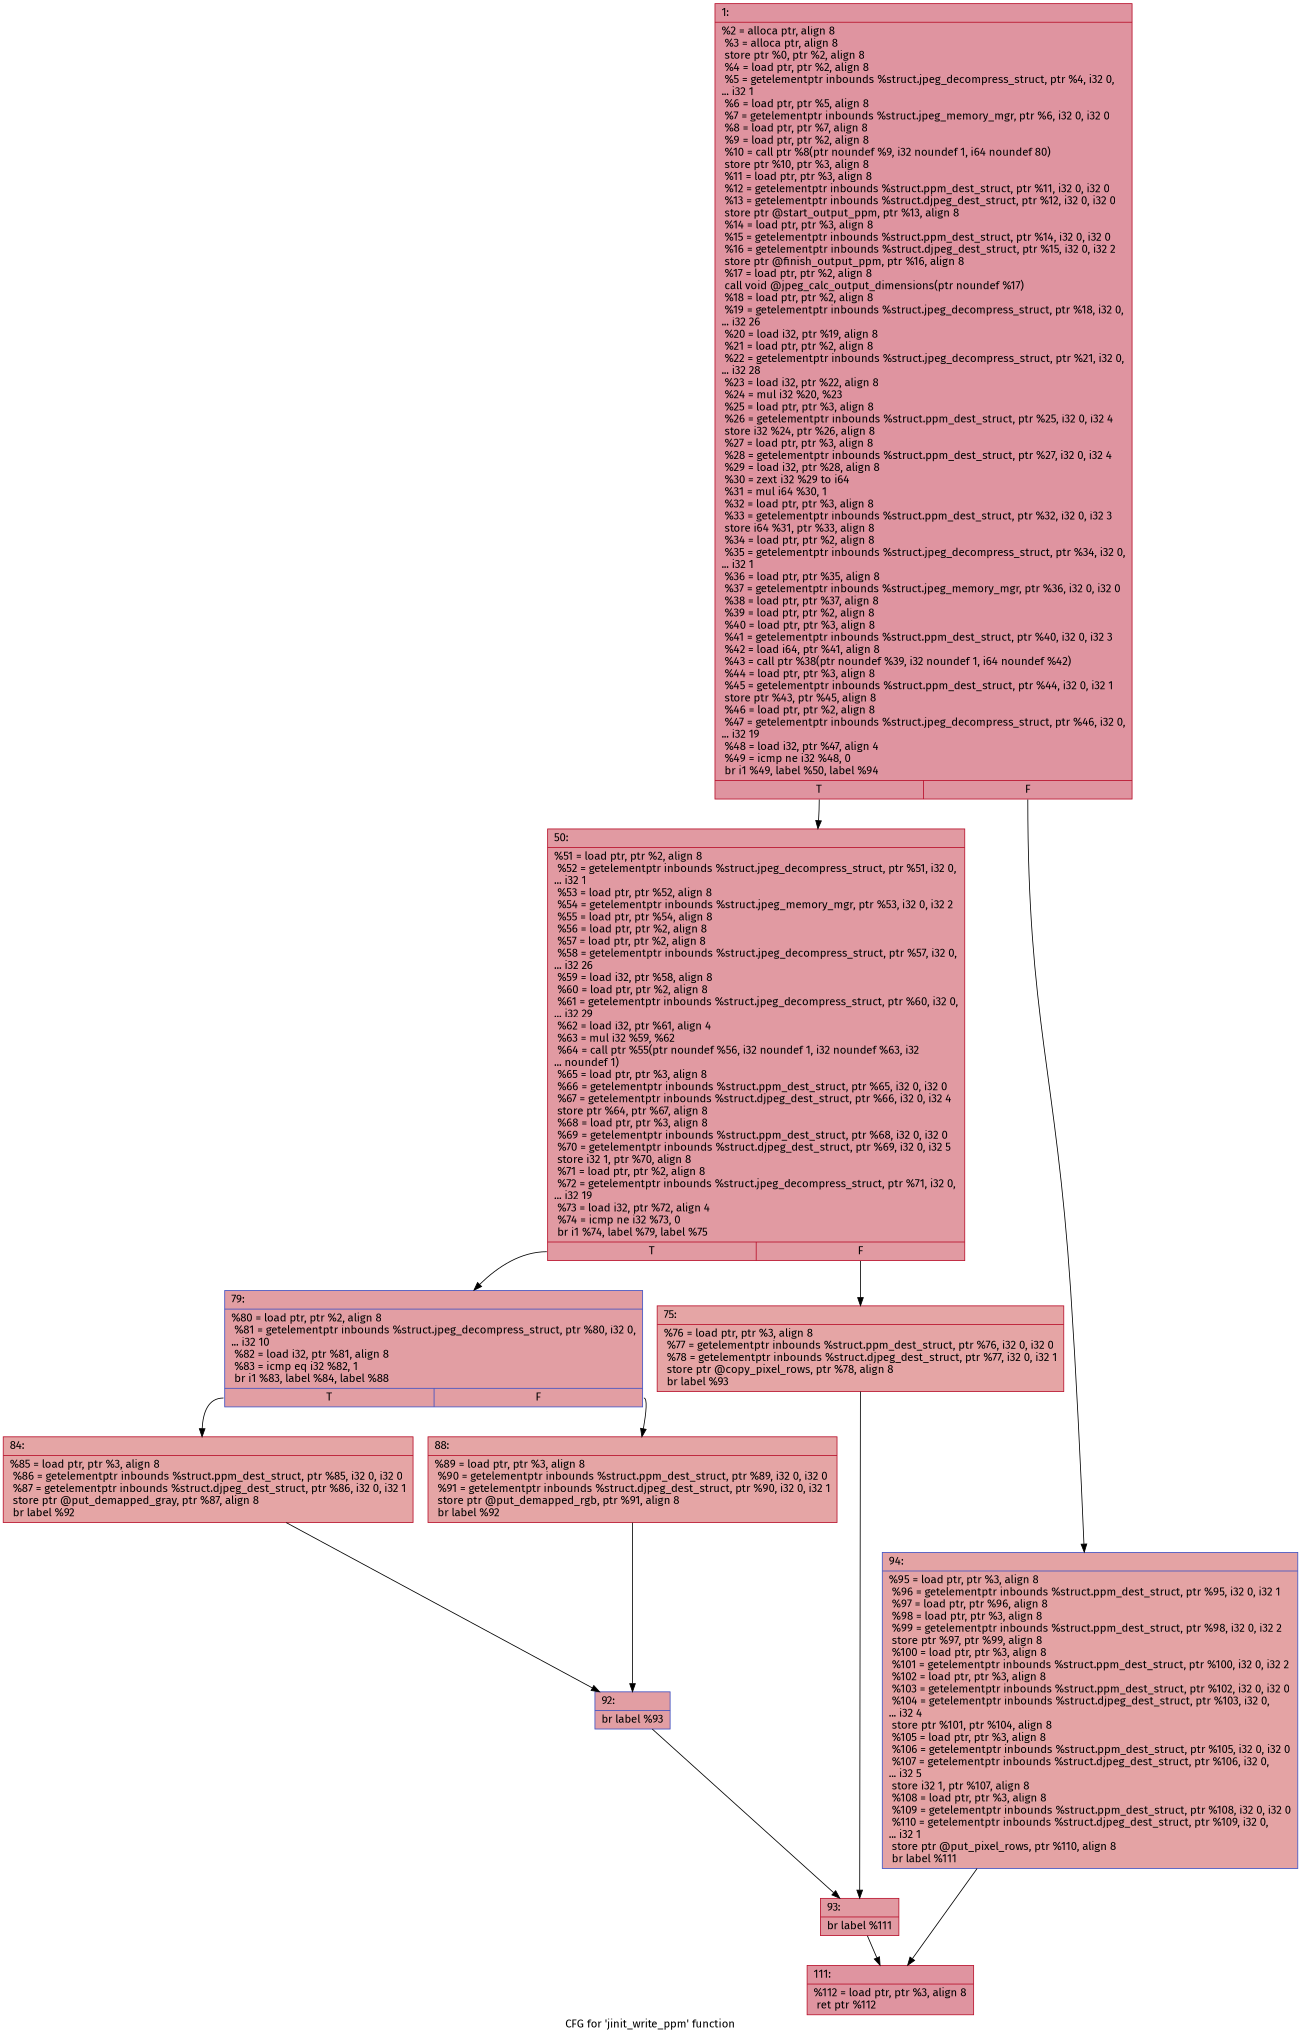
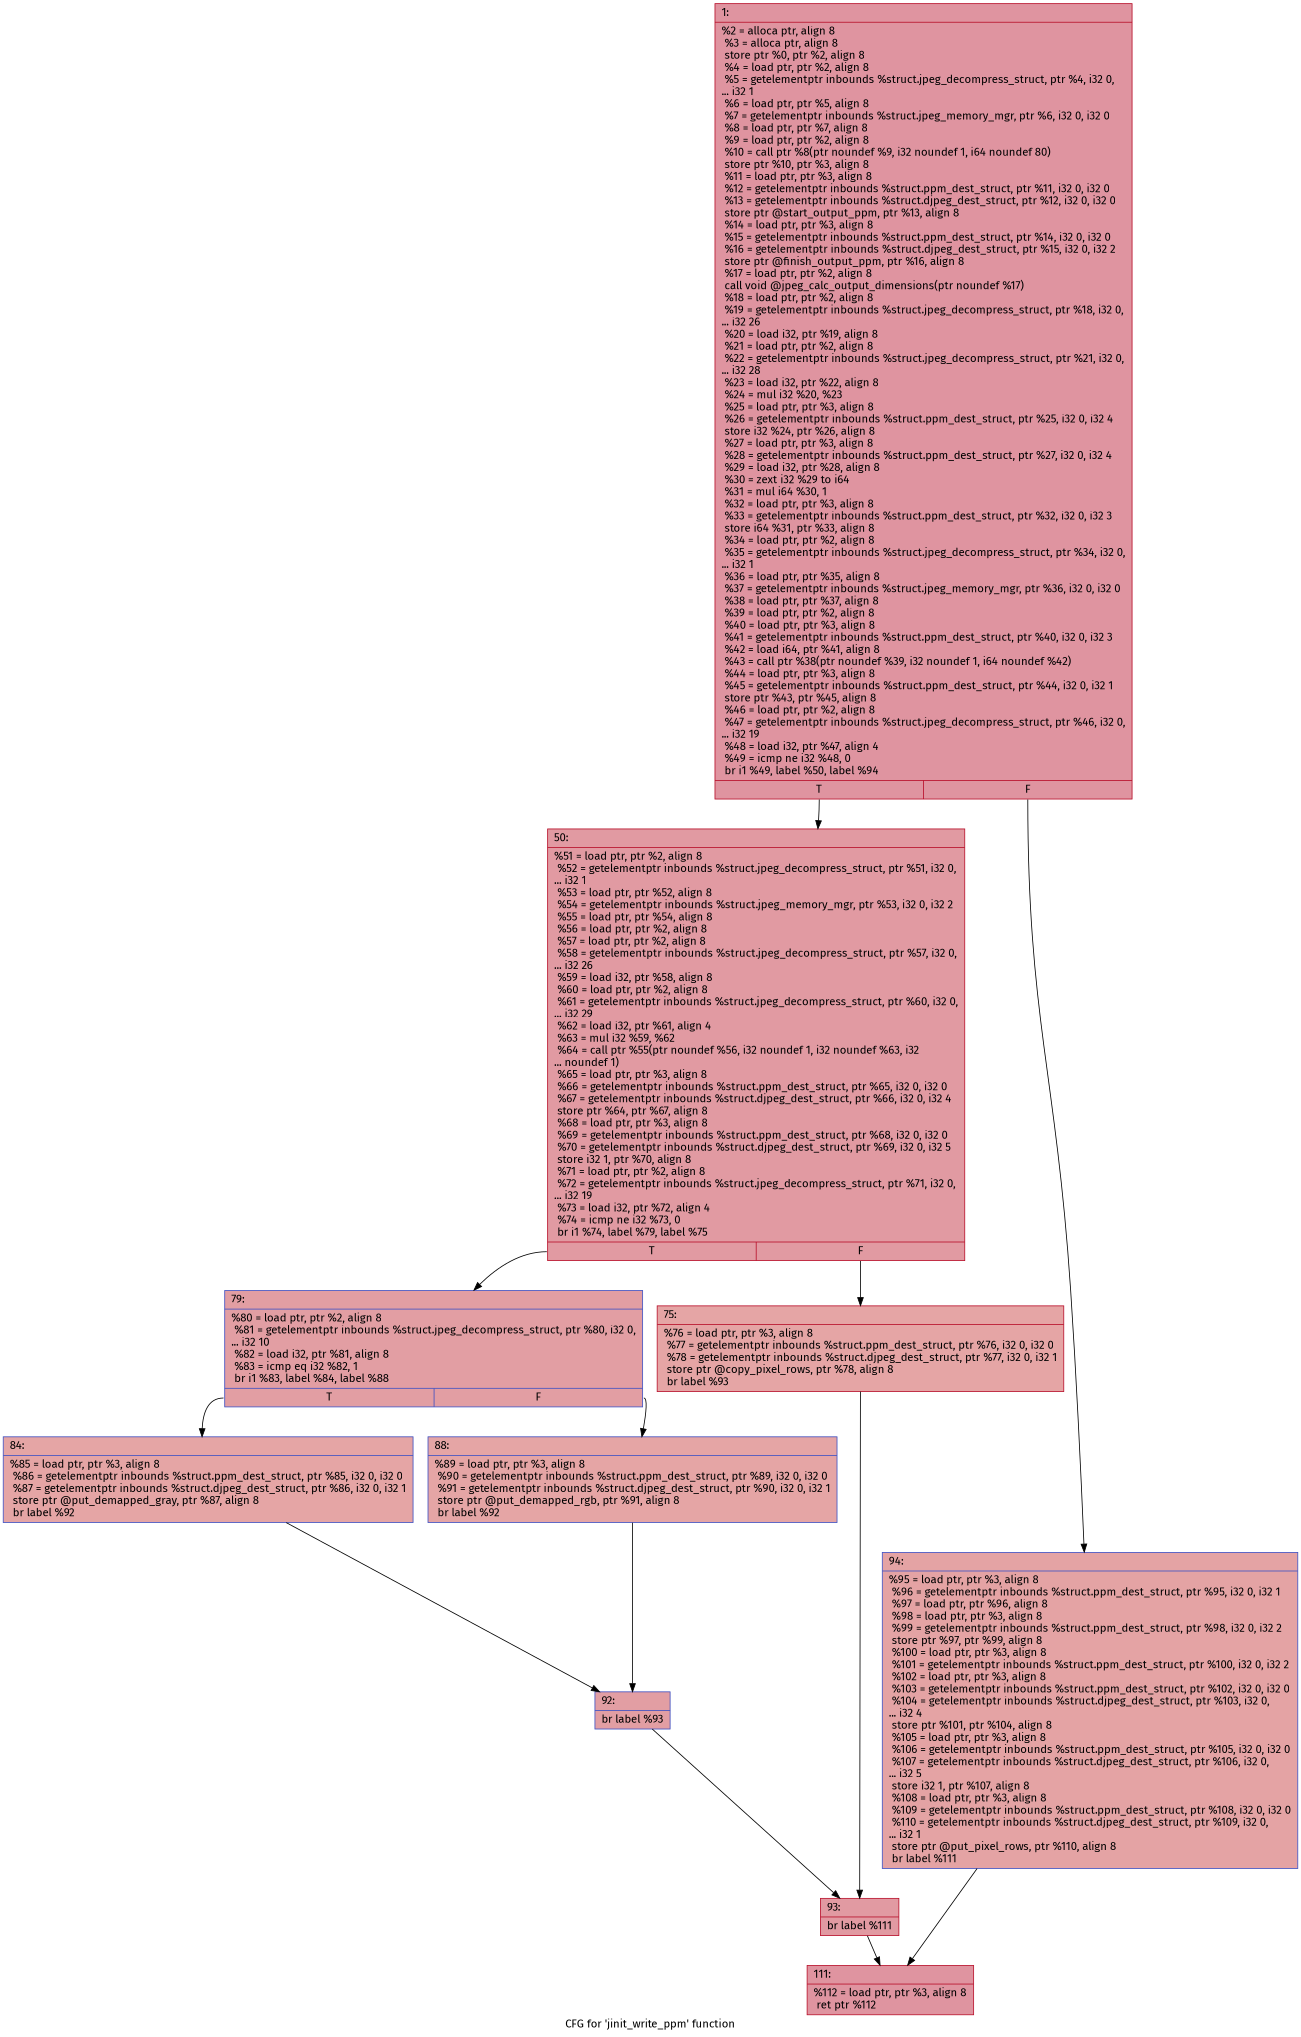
node "84:": color #b70d28ff -> #3d50c3ff
node "88:": color #b70d28ff -> #3d50c3ff
